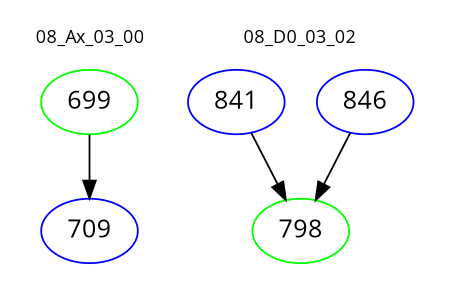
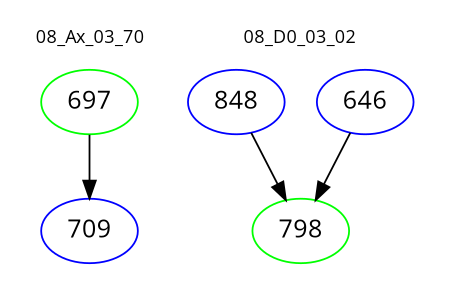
cluster "08_Ax_03_00": label "08_Ax_03_00" -> "08_Ax_03_70"
node "699": label "699" -> "697"
node "841": label "841" -> "848"
node "846": label "846" -> "646"
